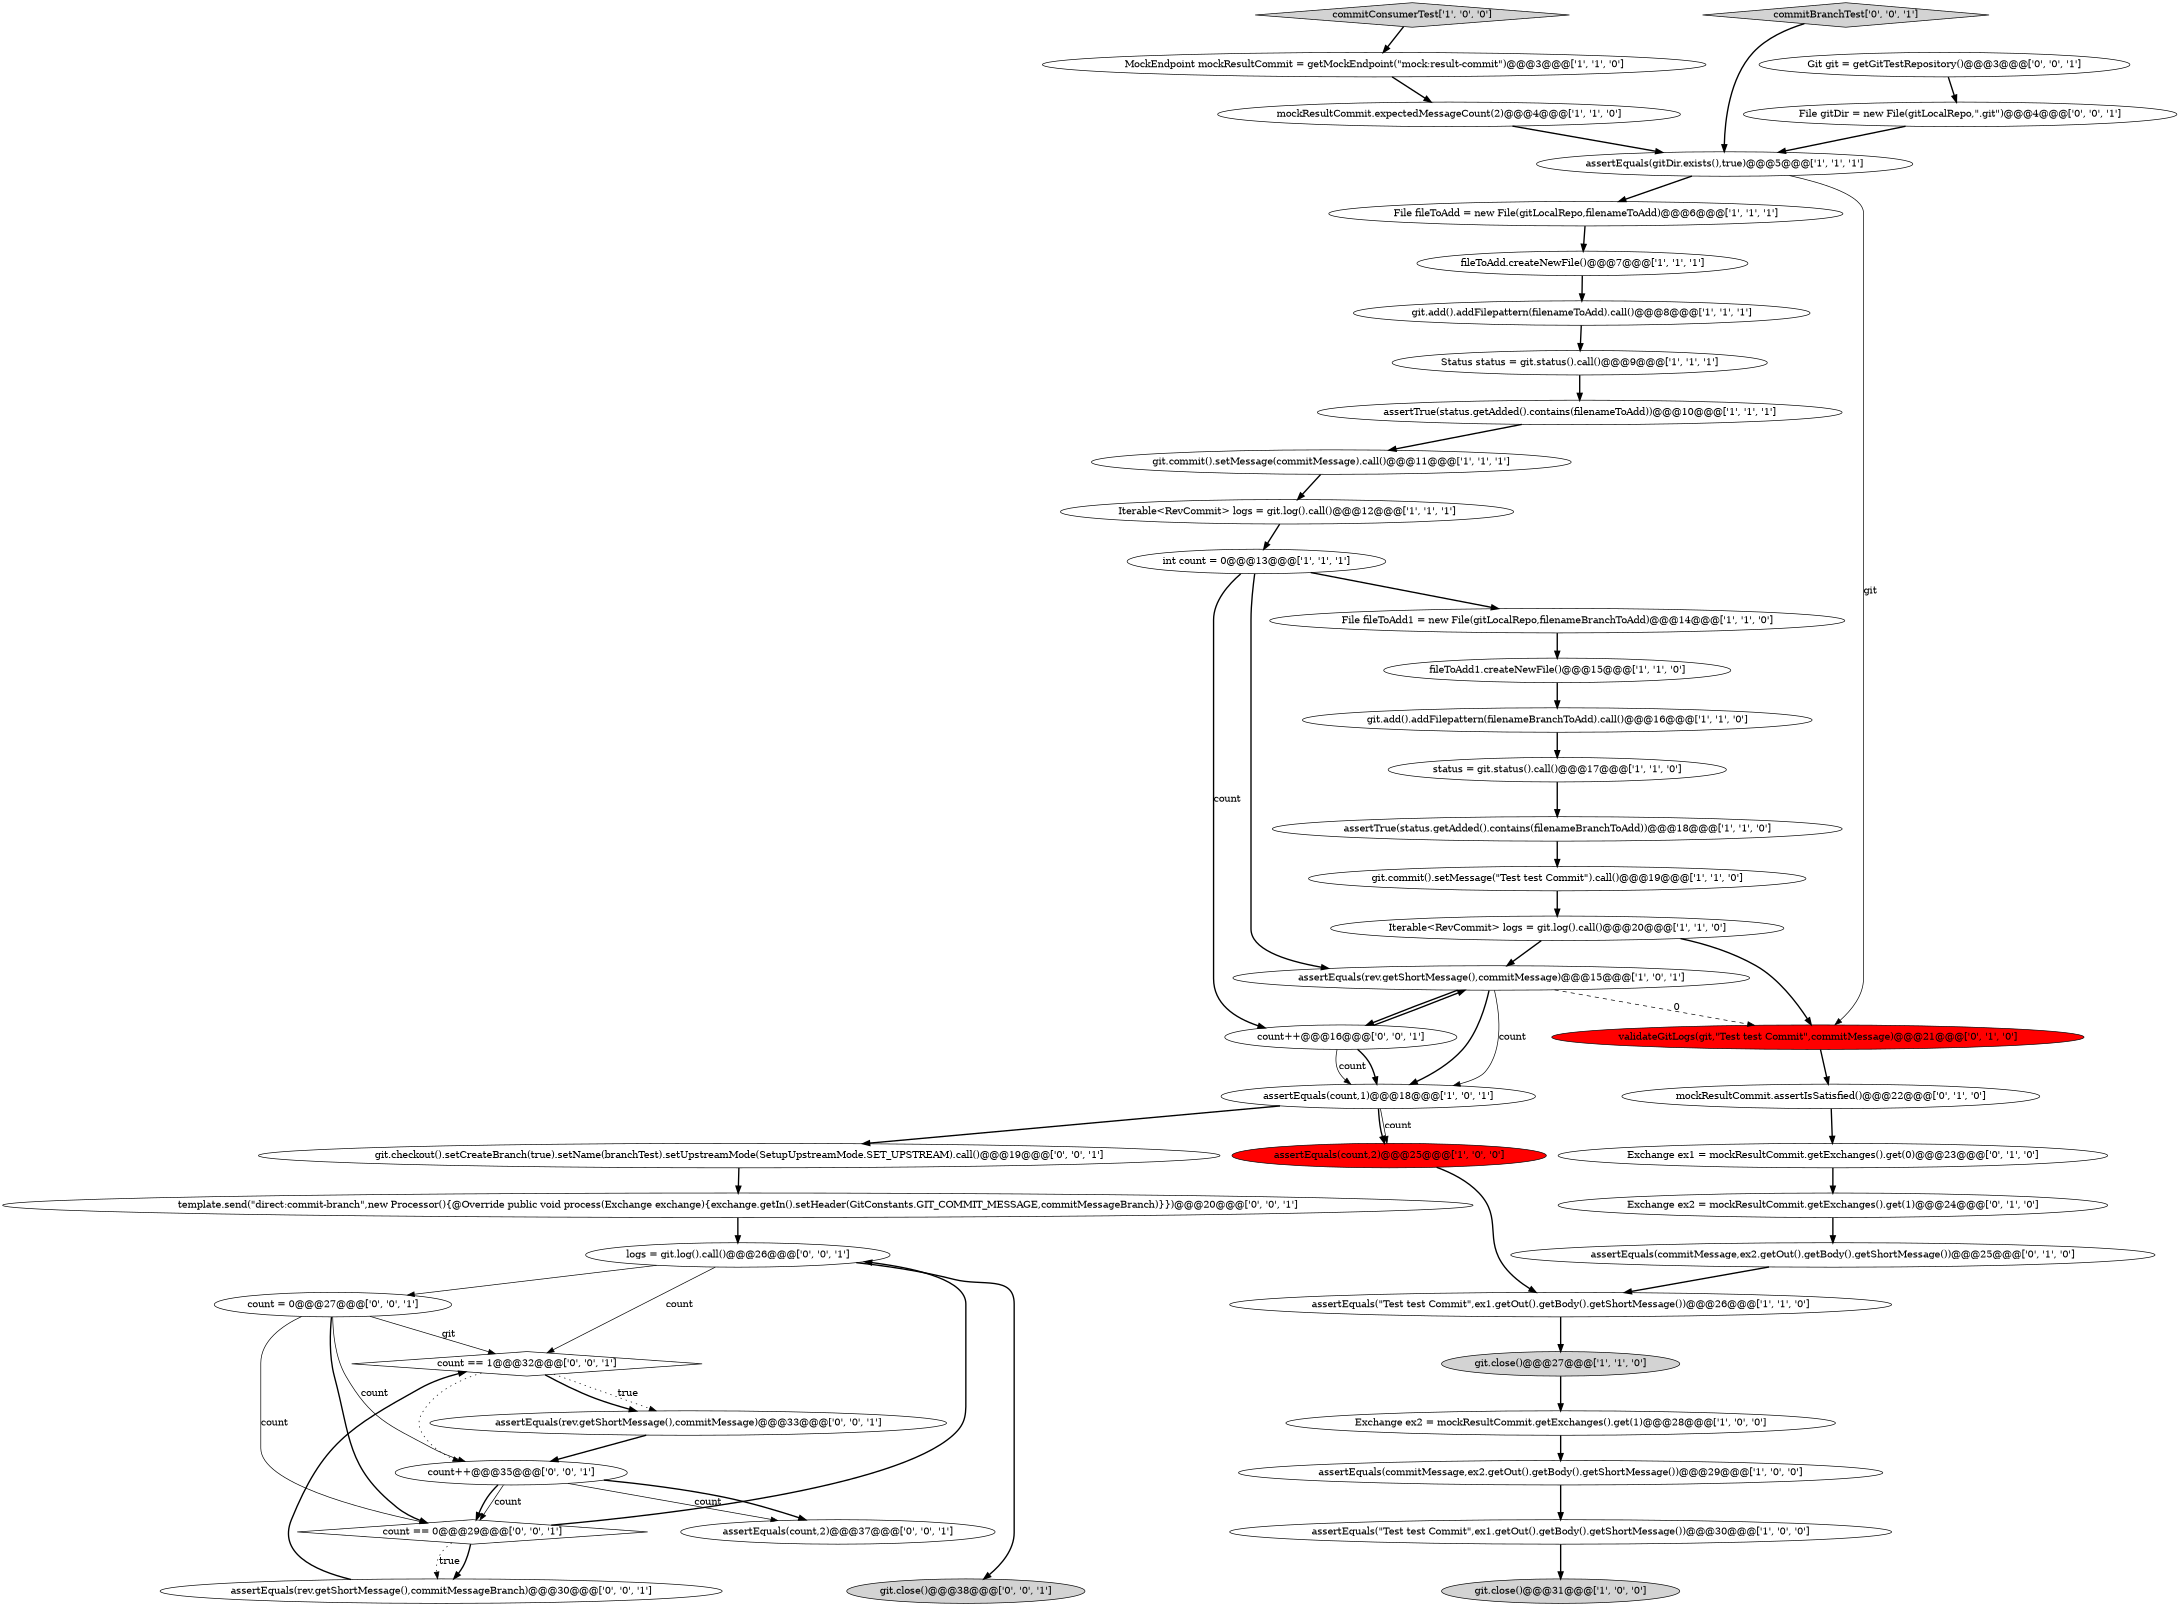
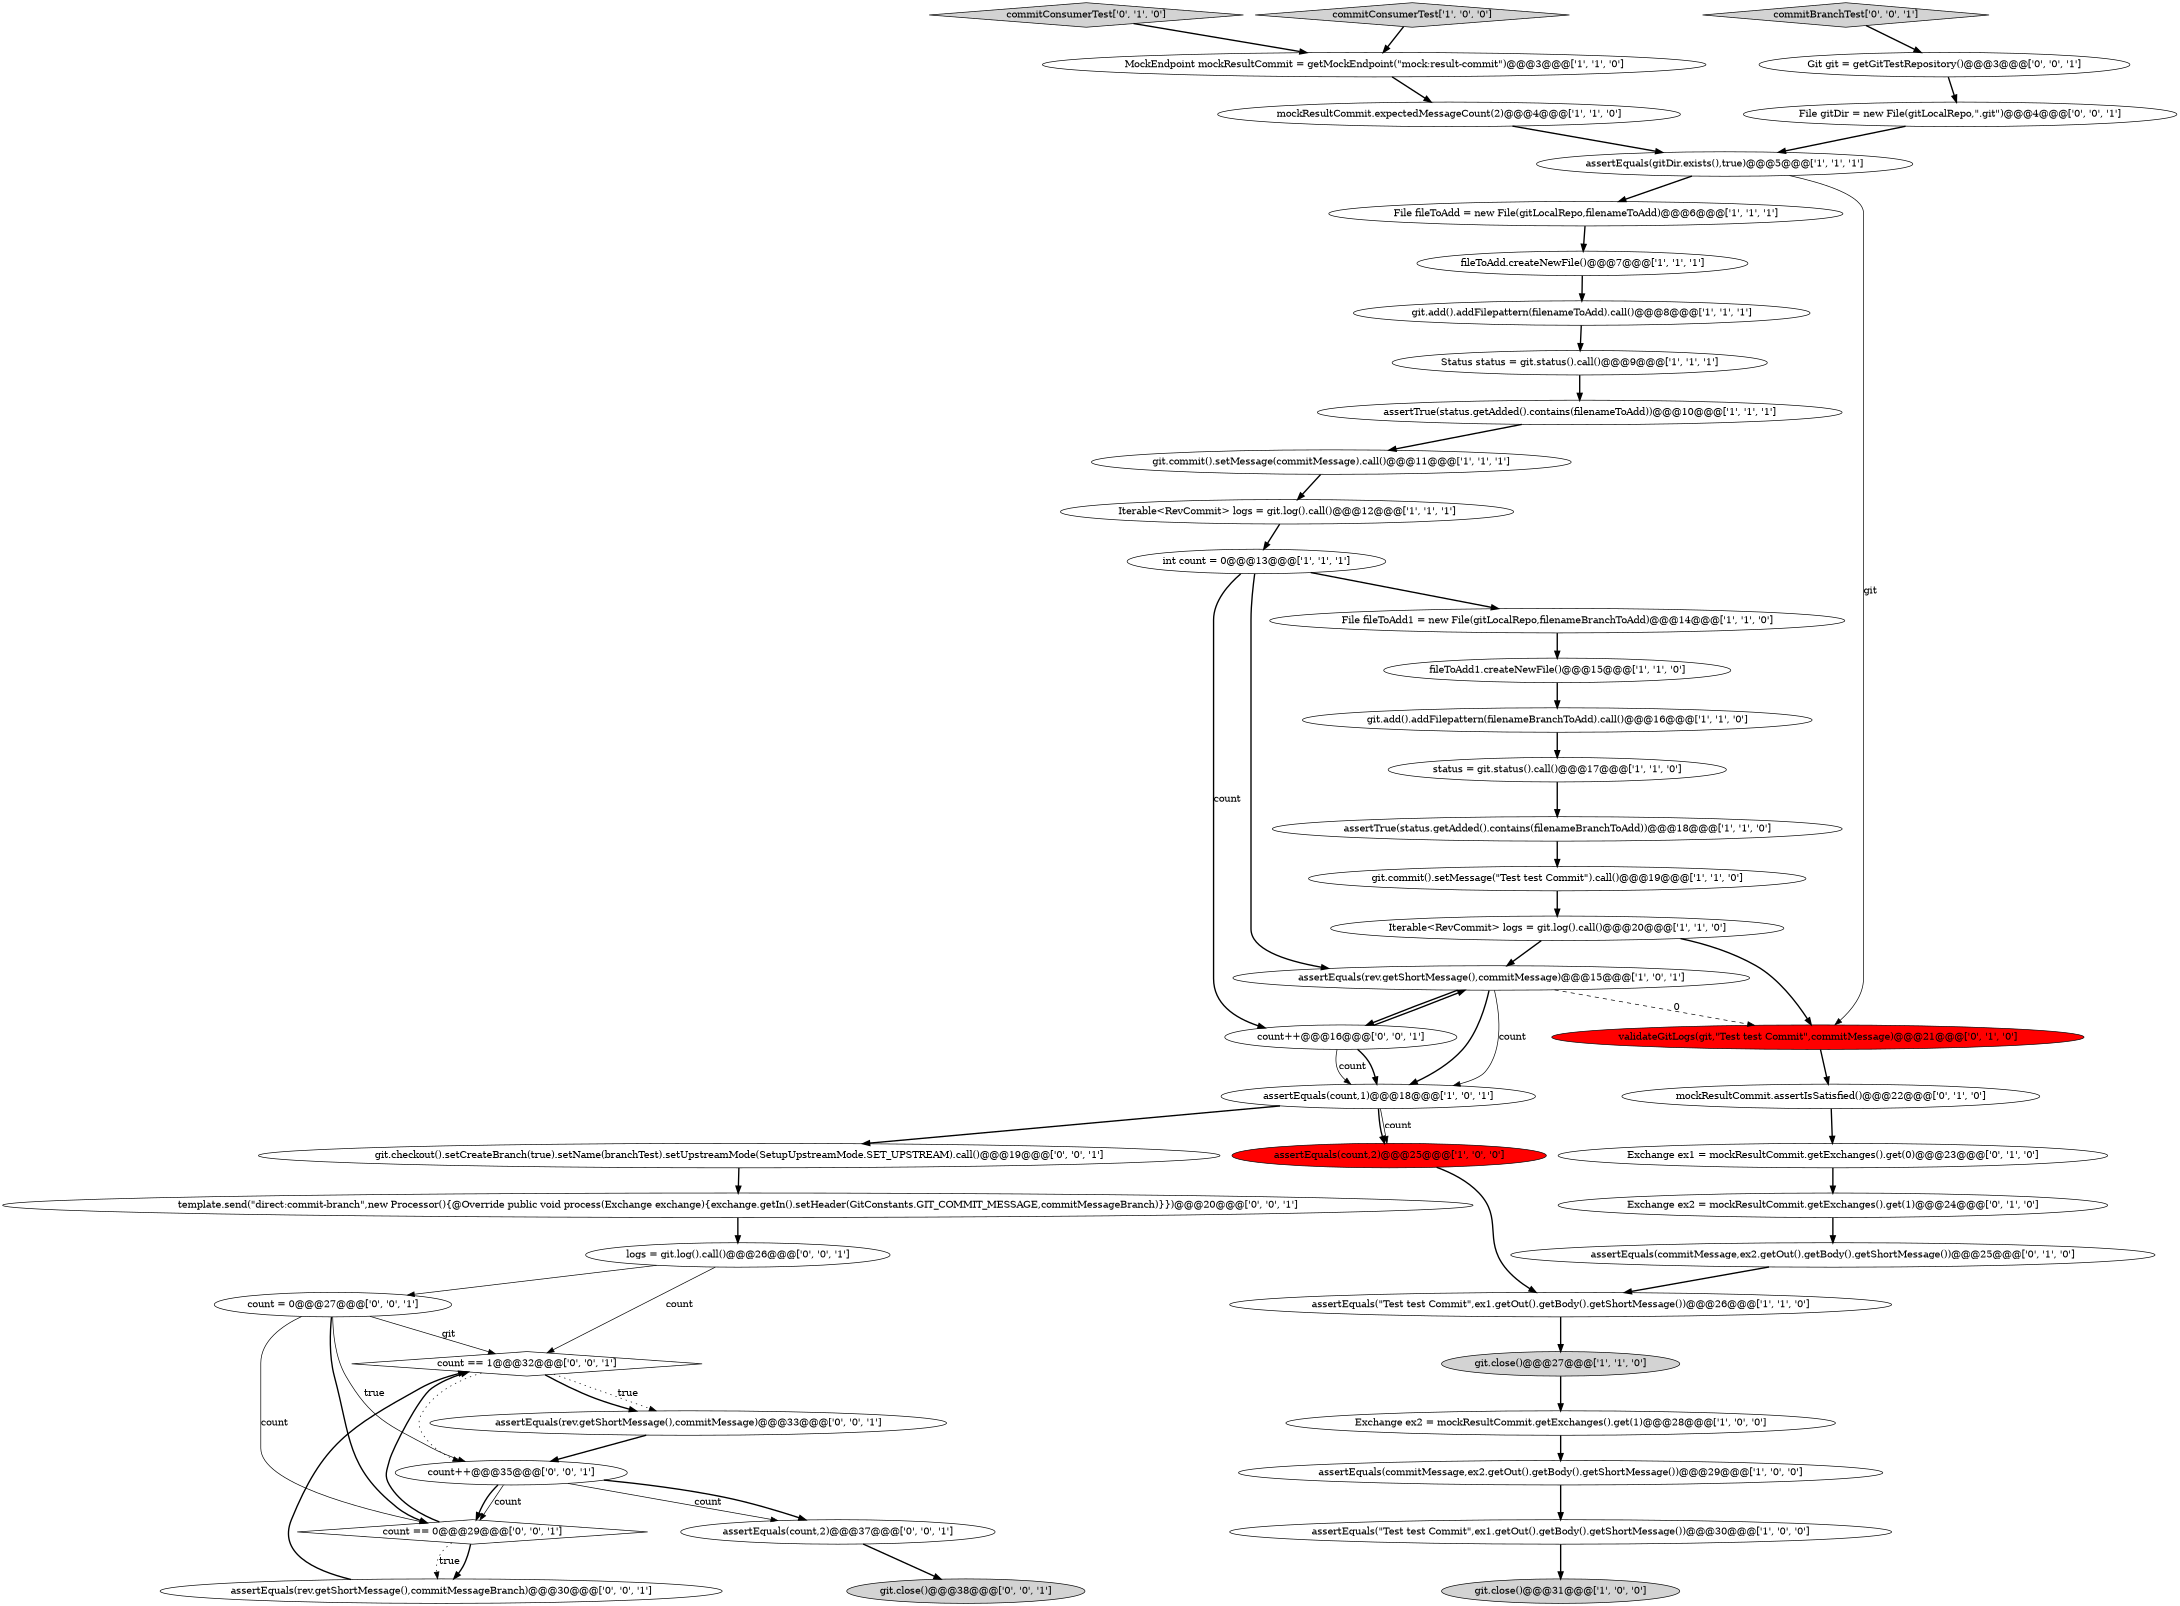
node "commitConsumerTest['0', '1', '0']": added
edge "commitBranchTest['0', '0', '1']" -> "assertEquals(gitDir.exists(),true)@@@5@@@['1', '1', '1']": now "commitBranchTest['0', '0', '1']" -> "Git git = getGitTestRepository()@@@3@@@['0', '0', '1']"
edge "logs = git.log().call()@@@26@@@['0', '0', '1']" -> "git.close()@@@38@@@['0', '0', '1']": now "assertEquals(count,2)@@@37@@@['0', '0', '1']" -> "git.close()@@@38@@@['0', '0', '1']"
edge "count = 0@@@27@@@['0', '0', '1']" -> "count++@@@35@@@['0', '0', '1']": label "count" -> "true"
edge "count == 0@@@29@@@['0', '0', '1']" -> "logs = git.log().call()@@@26@@@['0', '0', '1']": now "count == 0@@@29@@@['0', '0', '1']" -> "count == 1@@@32@@@['0', '0', '1']"
